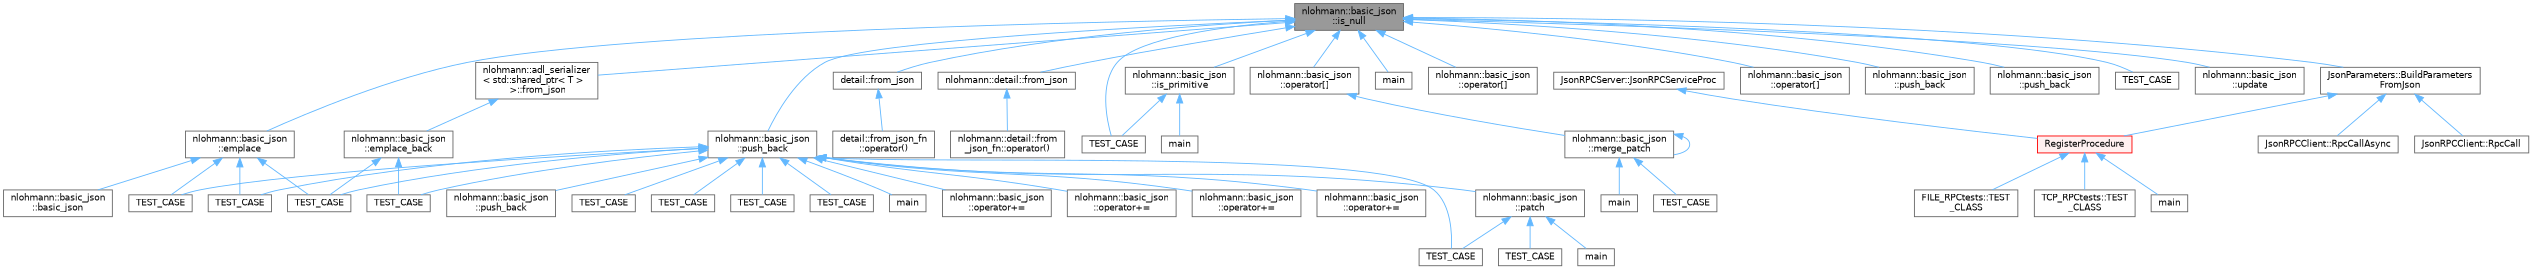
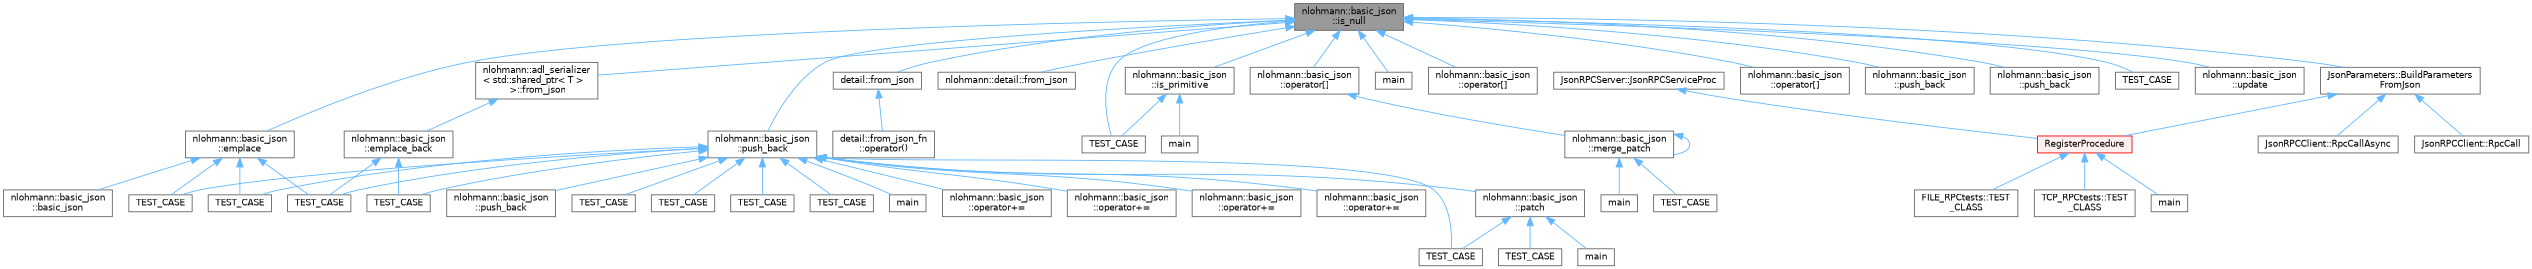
node "nlohmann::detail::from _json_fn::operator()": removed
